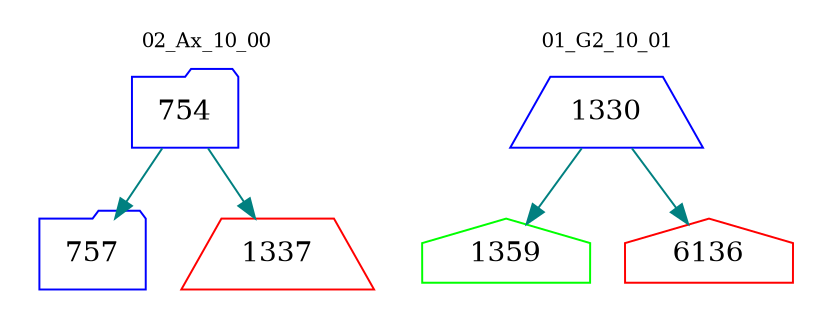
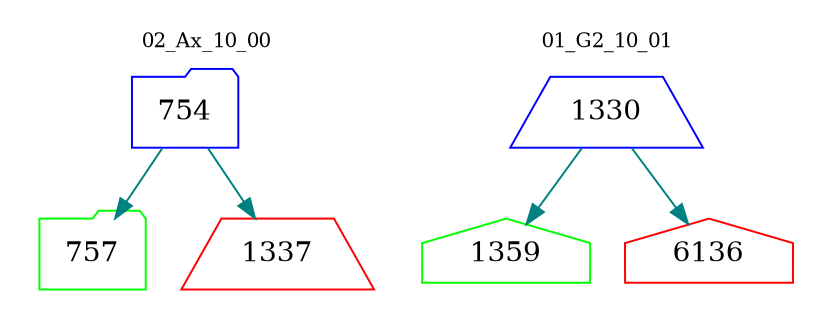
node "757": color blue -> green
